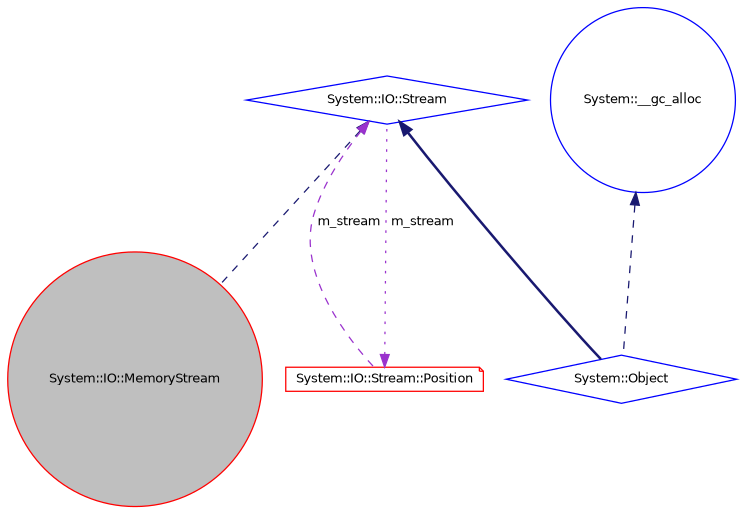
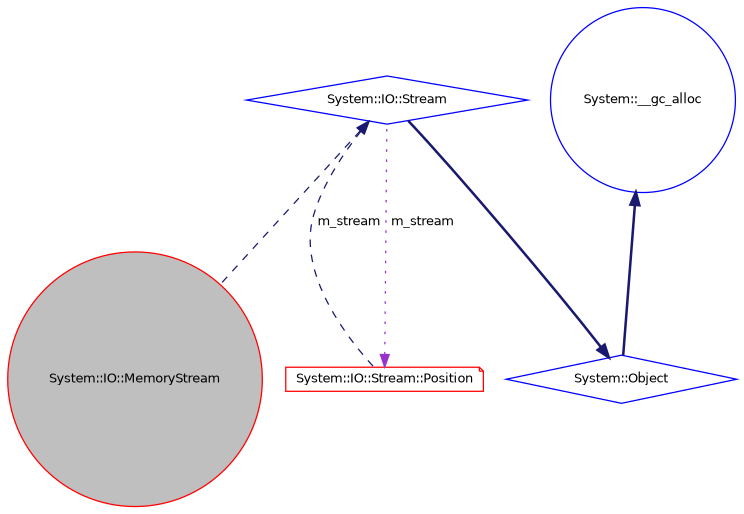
edge "System::Object" -> "System::IO::Stream": reversed
edge "System::IO::Stream::Position" -> "System::IO::Stream": color darkorchid3 -> midnightblue
edge "System::Object" -> "System::__gc_alloc": style dashed -> bold
